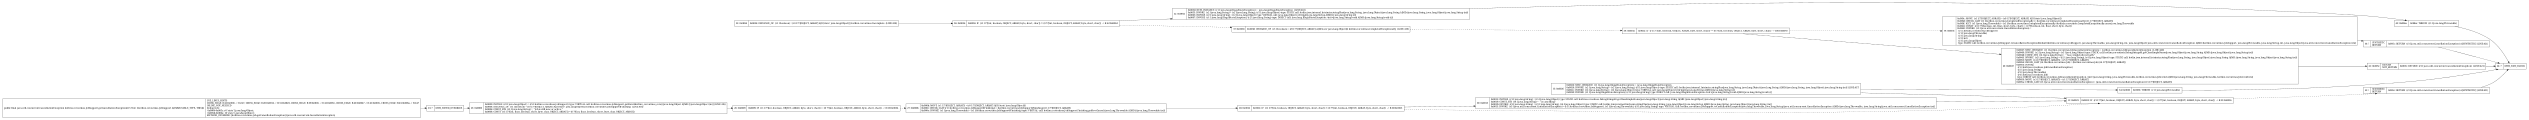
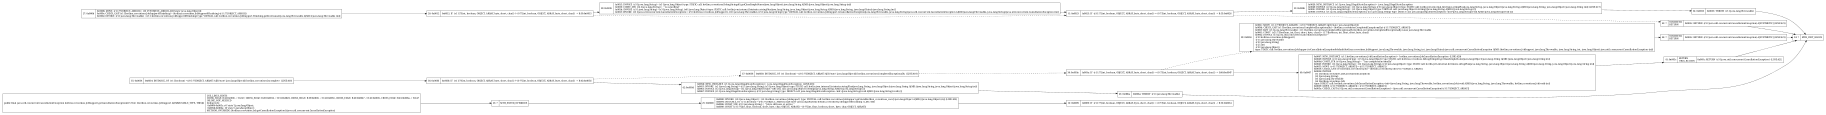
node "41: 0x005c": text "NOT_RETURN" -> "ORIG_RETURN"
edge "33: 0x0026" -> "31: 0x0023": reversed
edge "26: 0x0009" -> "27: 0x000b": removed
